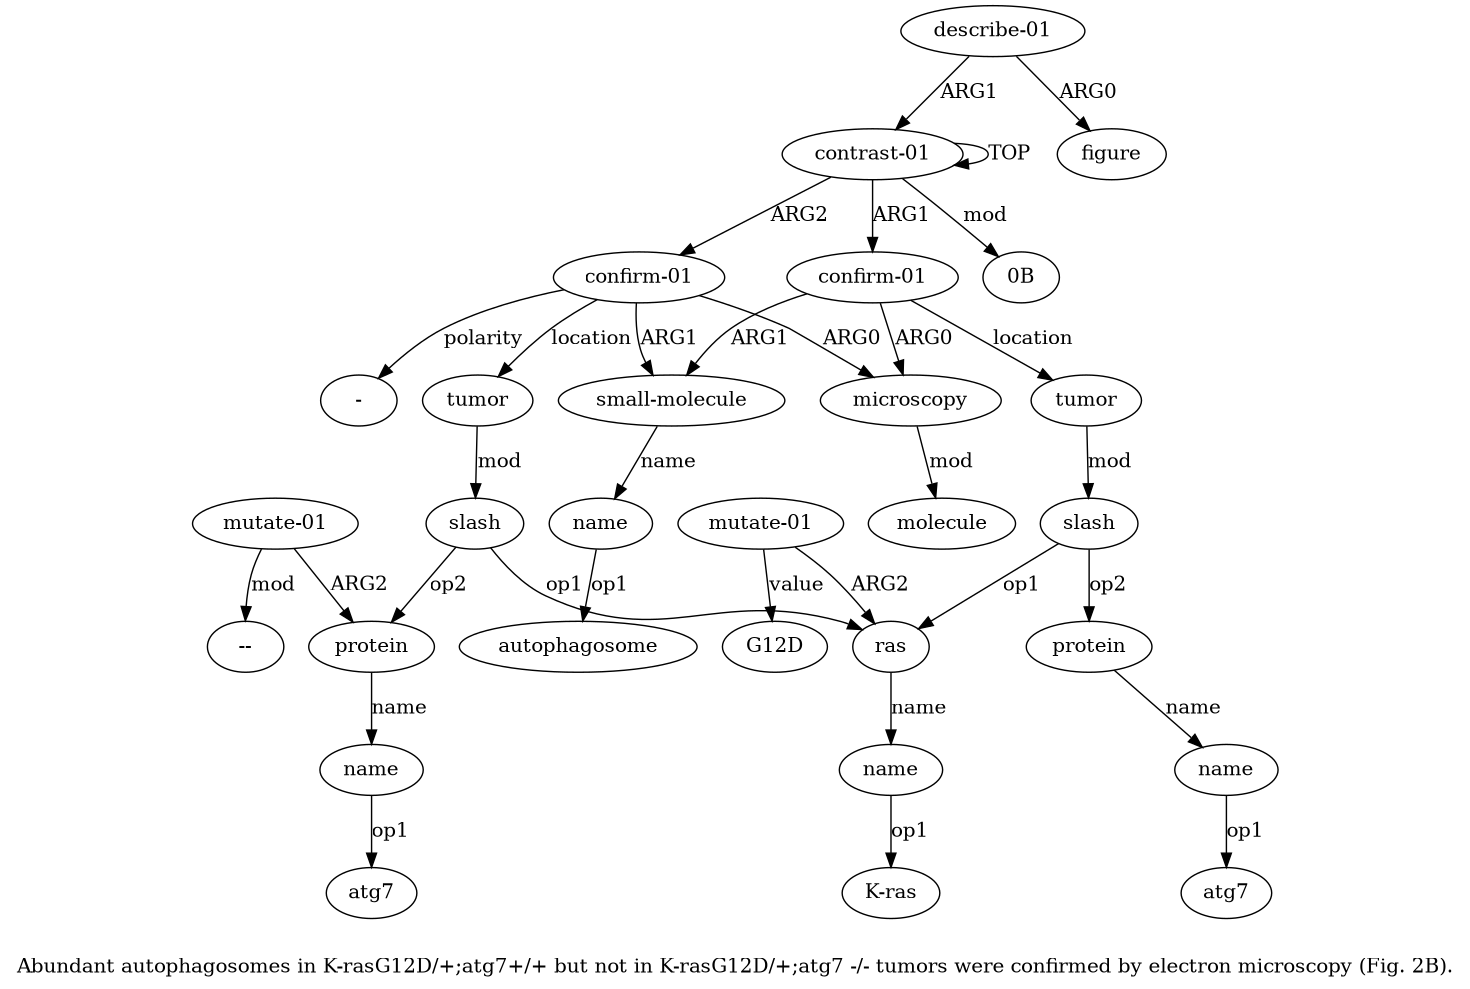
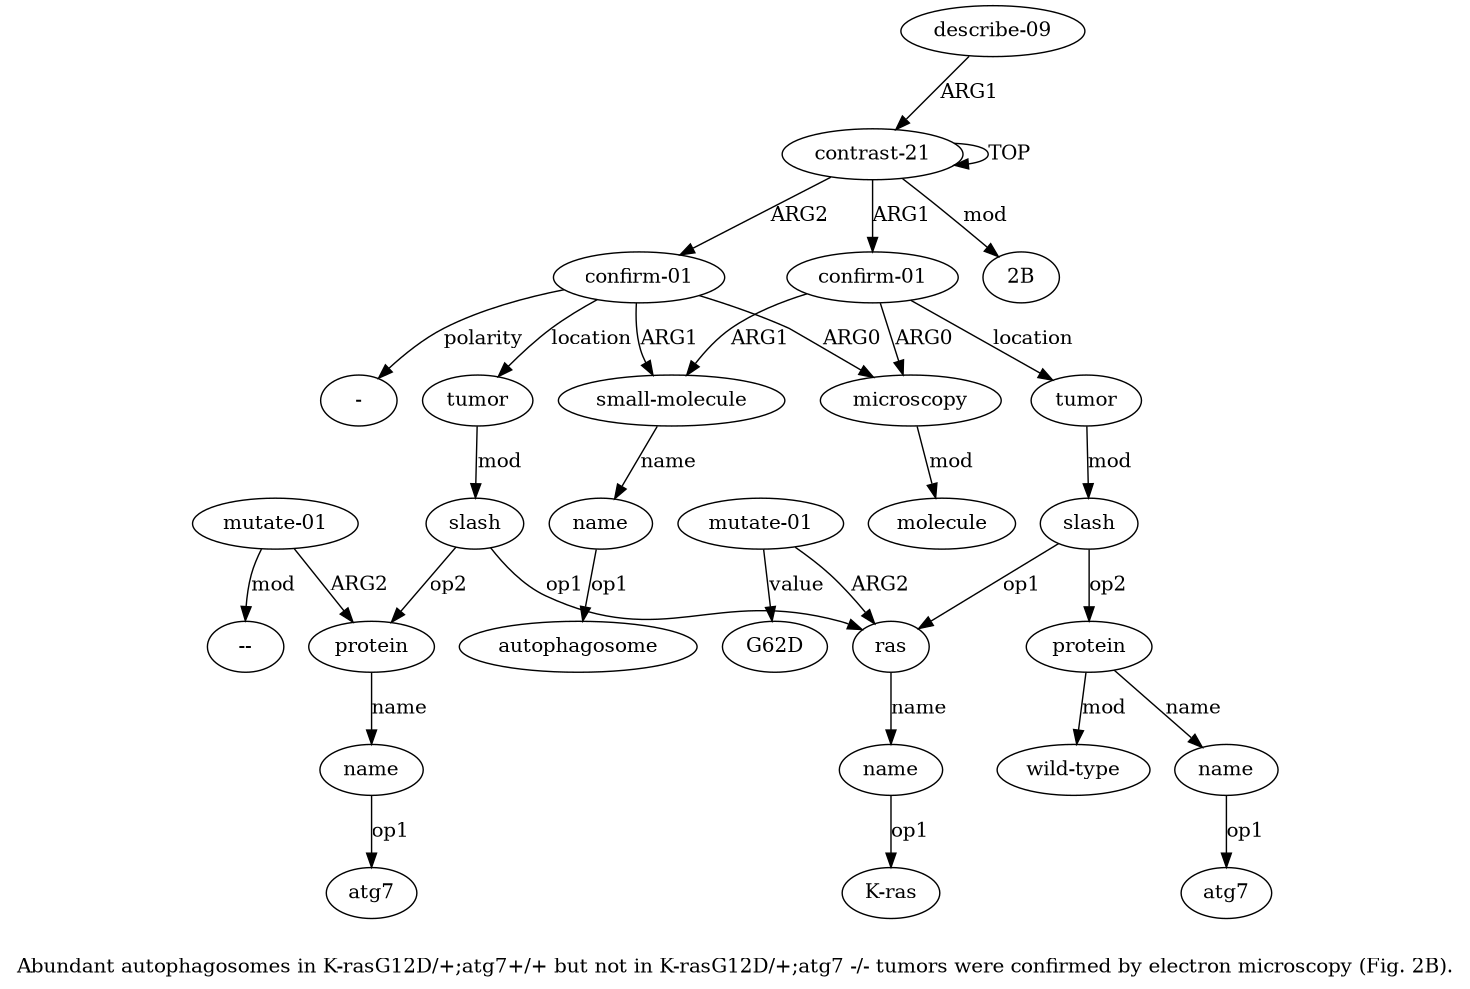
node "describe-01": label "describe-01" -> "describe-09"
node "contrast-01": label "contrast-01" -> "contrast-21"
node "figure": removed
node "0B": label "0B" -> "2B"
node "G12D": label "G12D" -> "G62D"
node "wild-type": added
